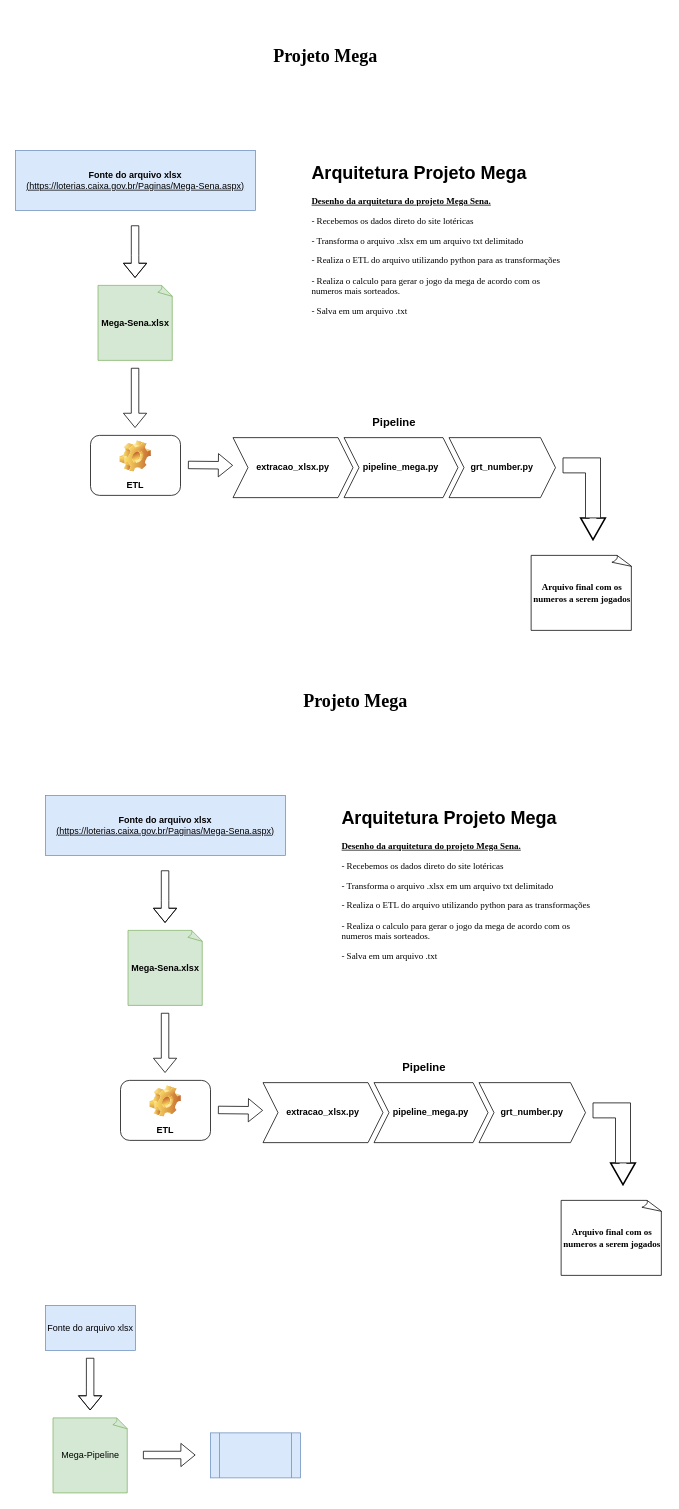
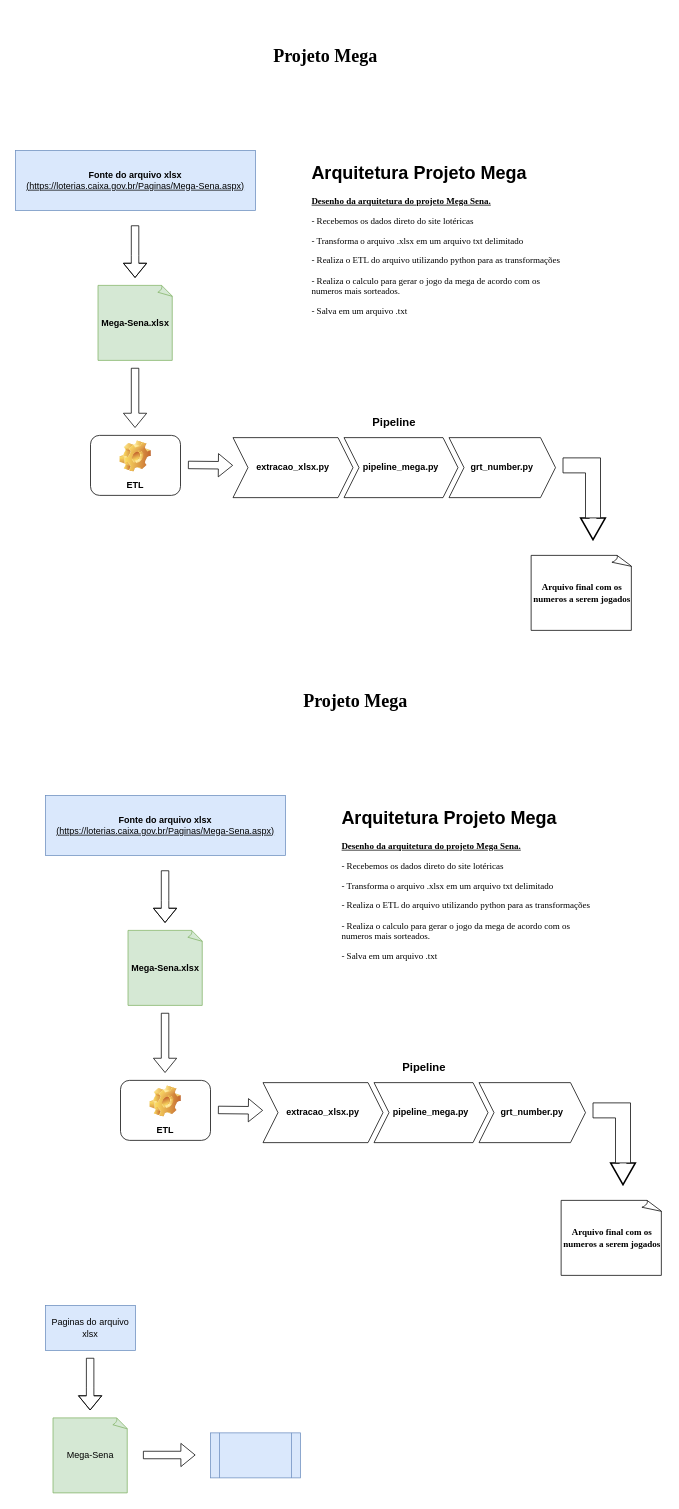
node "Fonte do arquivo xlsx": label "Fonte do arquivo xlsx" -> "Paginas do arquivo xlsx"
node "Mega-Pipeline": label "Mega-Pipeline" -> "Mega-Sena"
